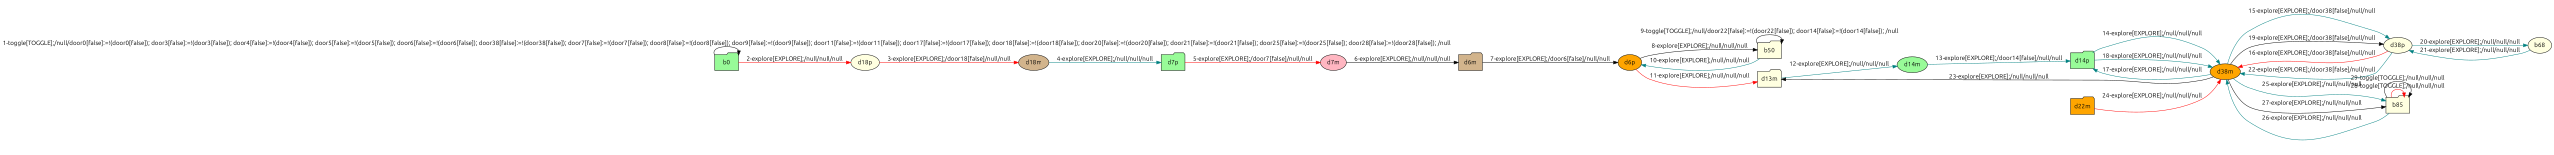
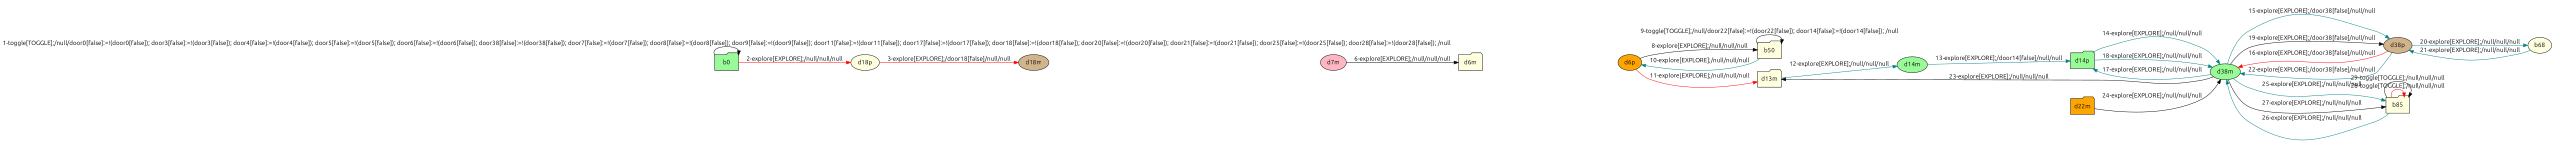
node "d38p": fillcolor lightyellow -> tan
node "d7p": removed
node "d6m": fillcolor tan -> lightyellow
edge "d6m" -> "d6p": removed, label "7-explore[EXPLORE];/door6[false]/null/null"
node "d38m": fillcolor orange -> palegreen
edge "d22m" -> "d38m": color red -> black
